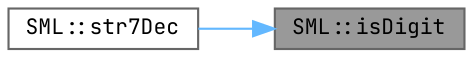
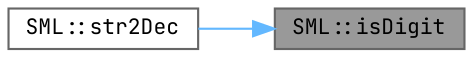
node "SML::str7Dec": label "SML::str7Dec" -> "SML::str2Dec"
